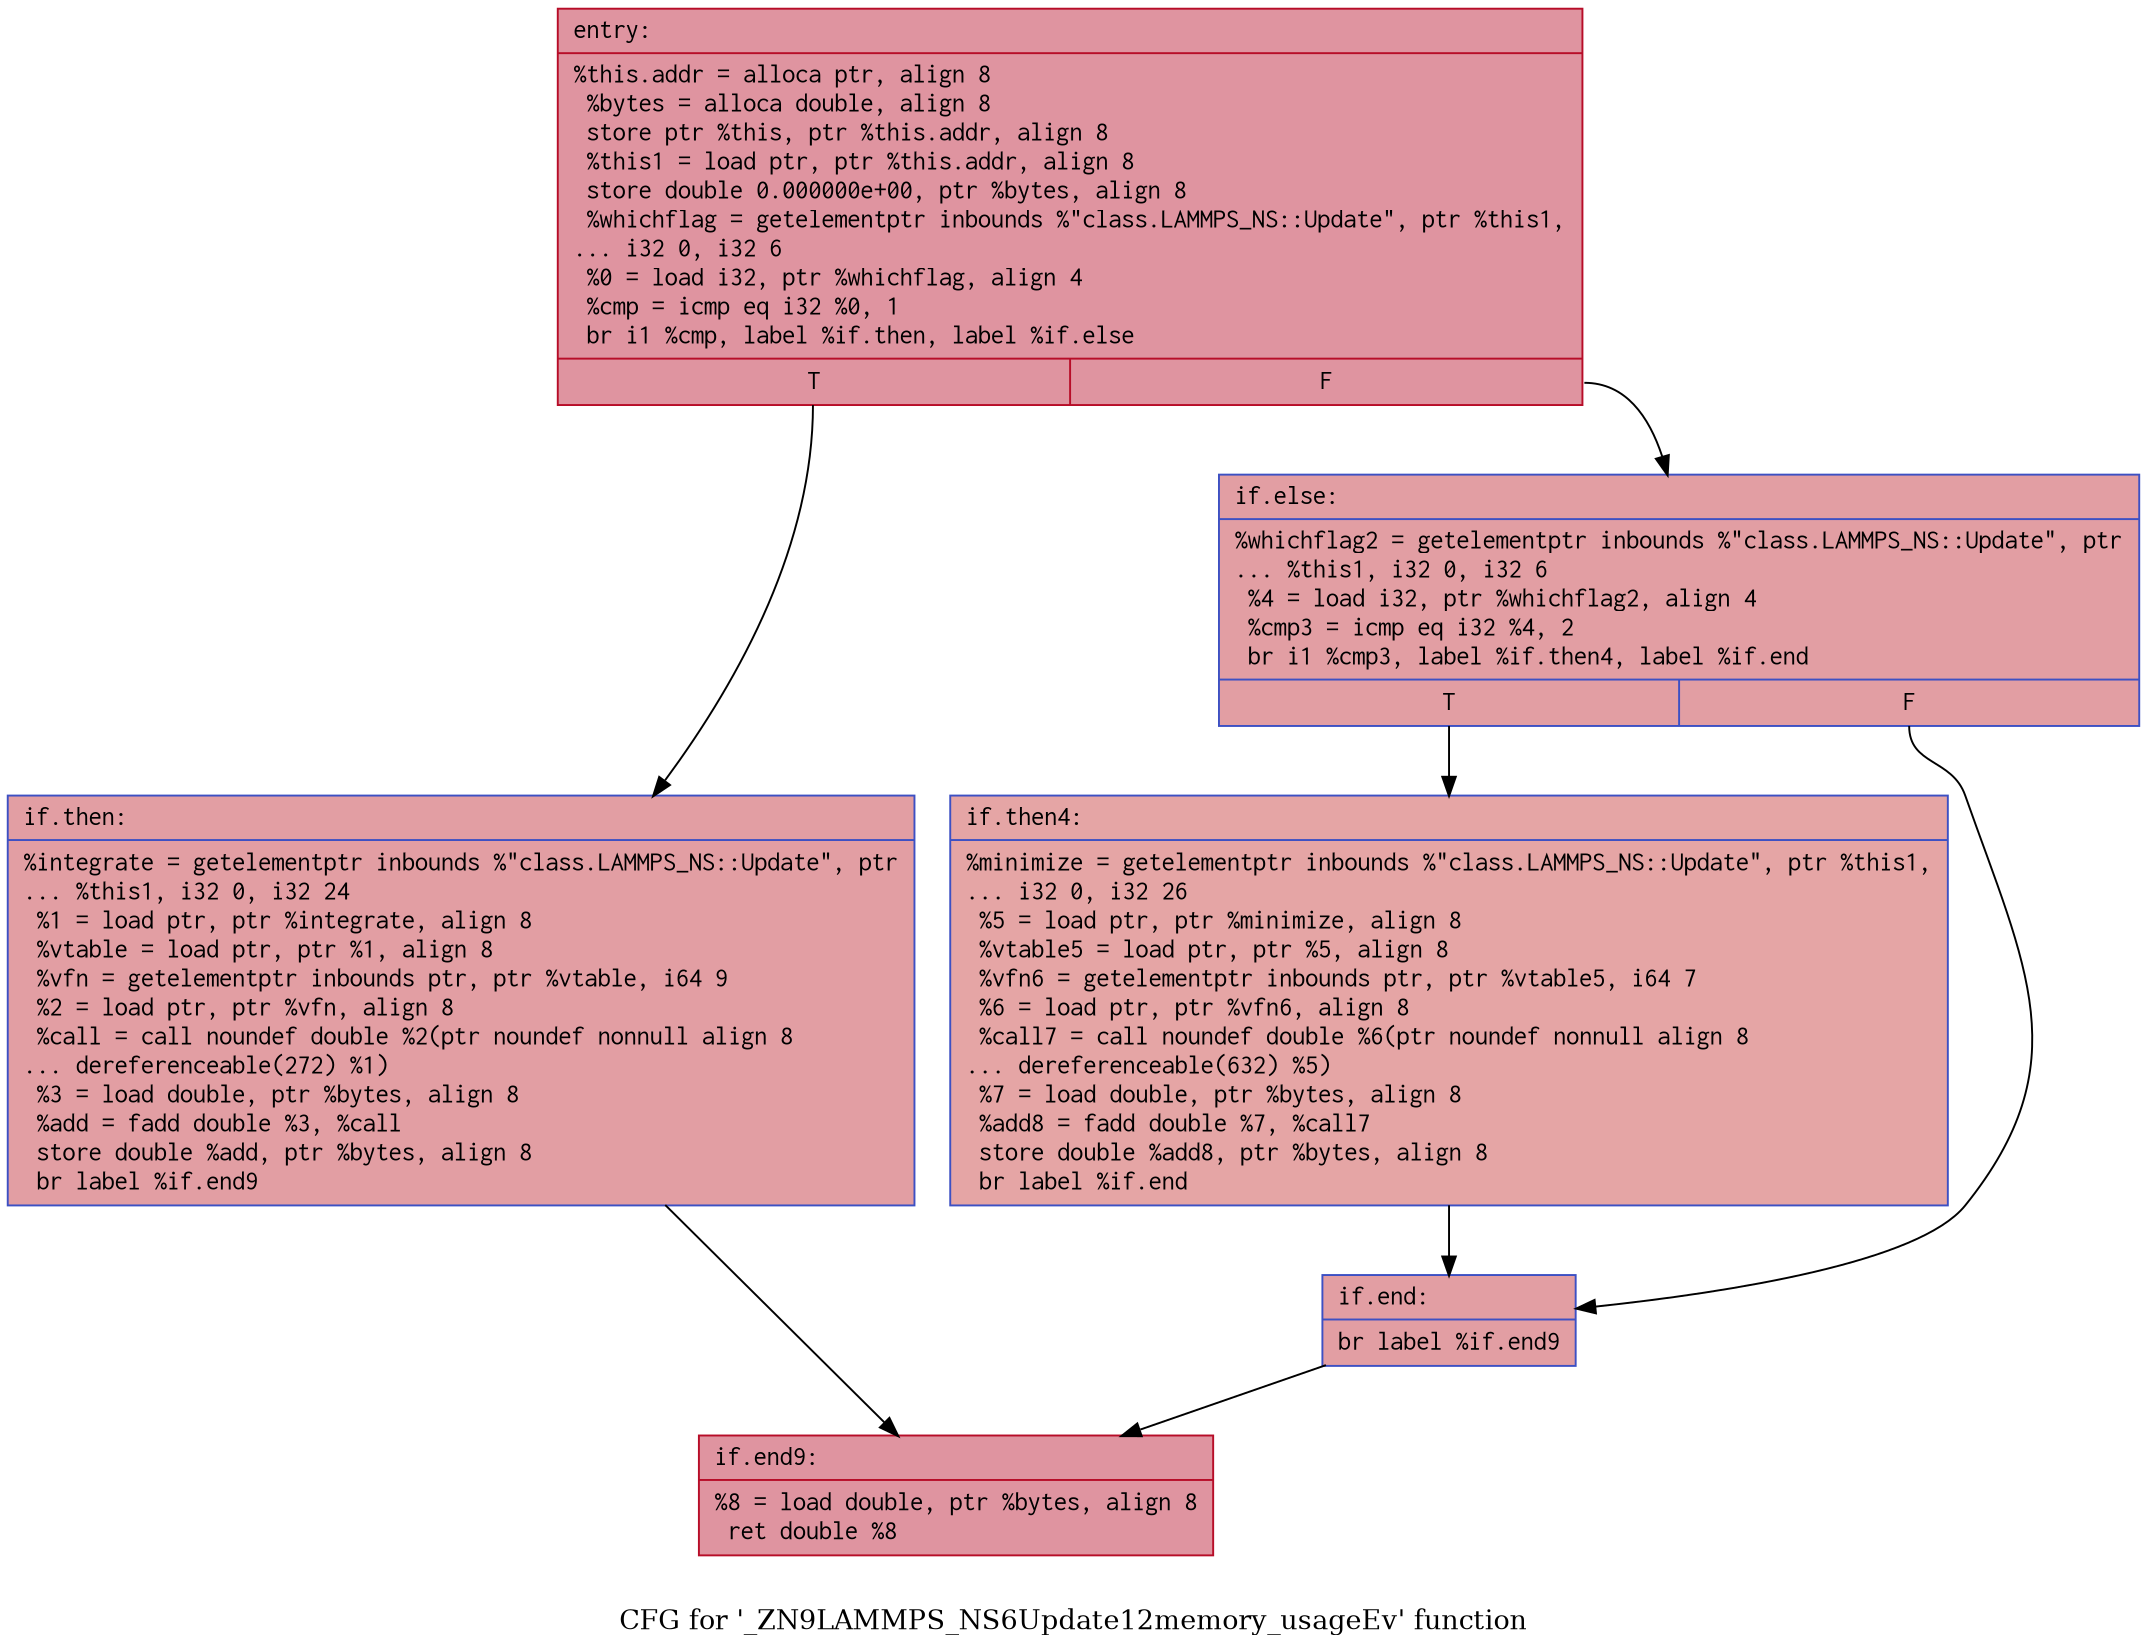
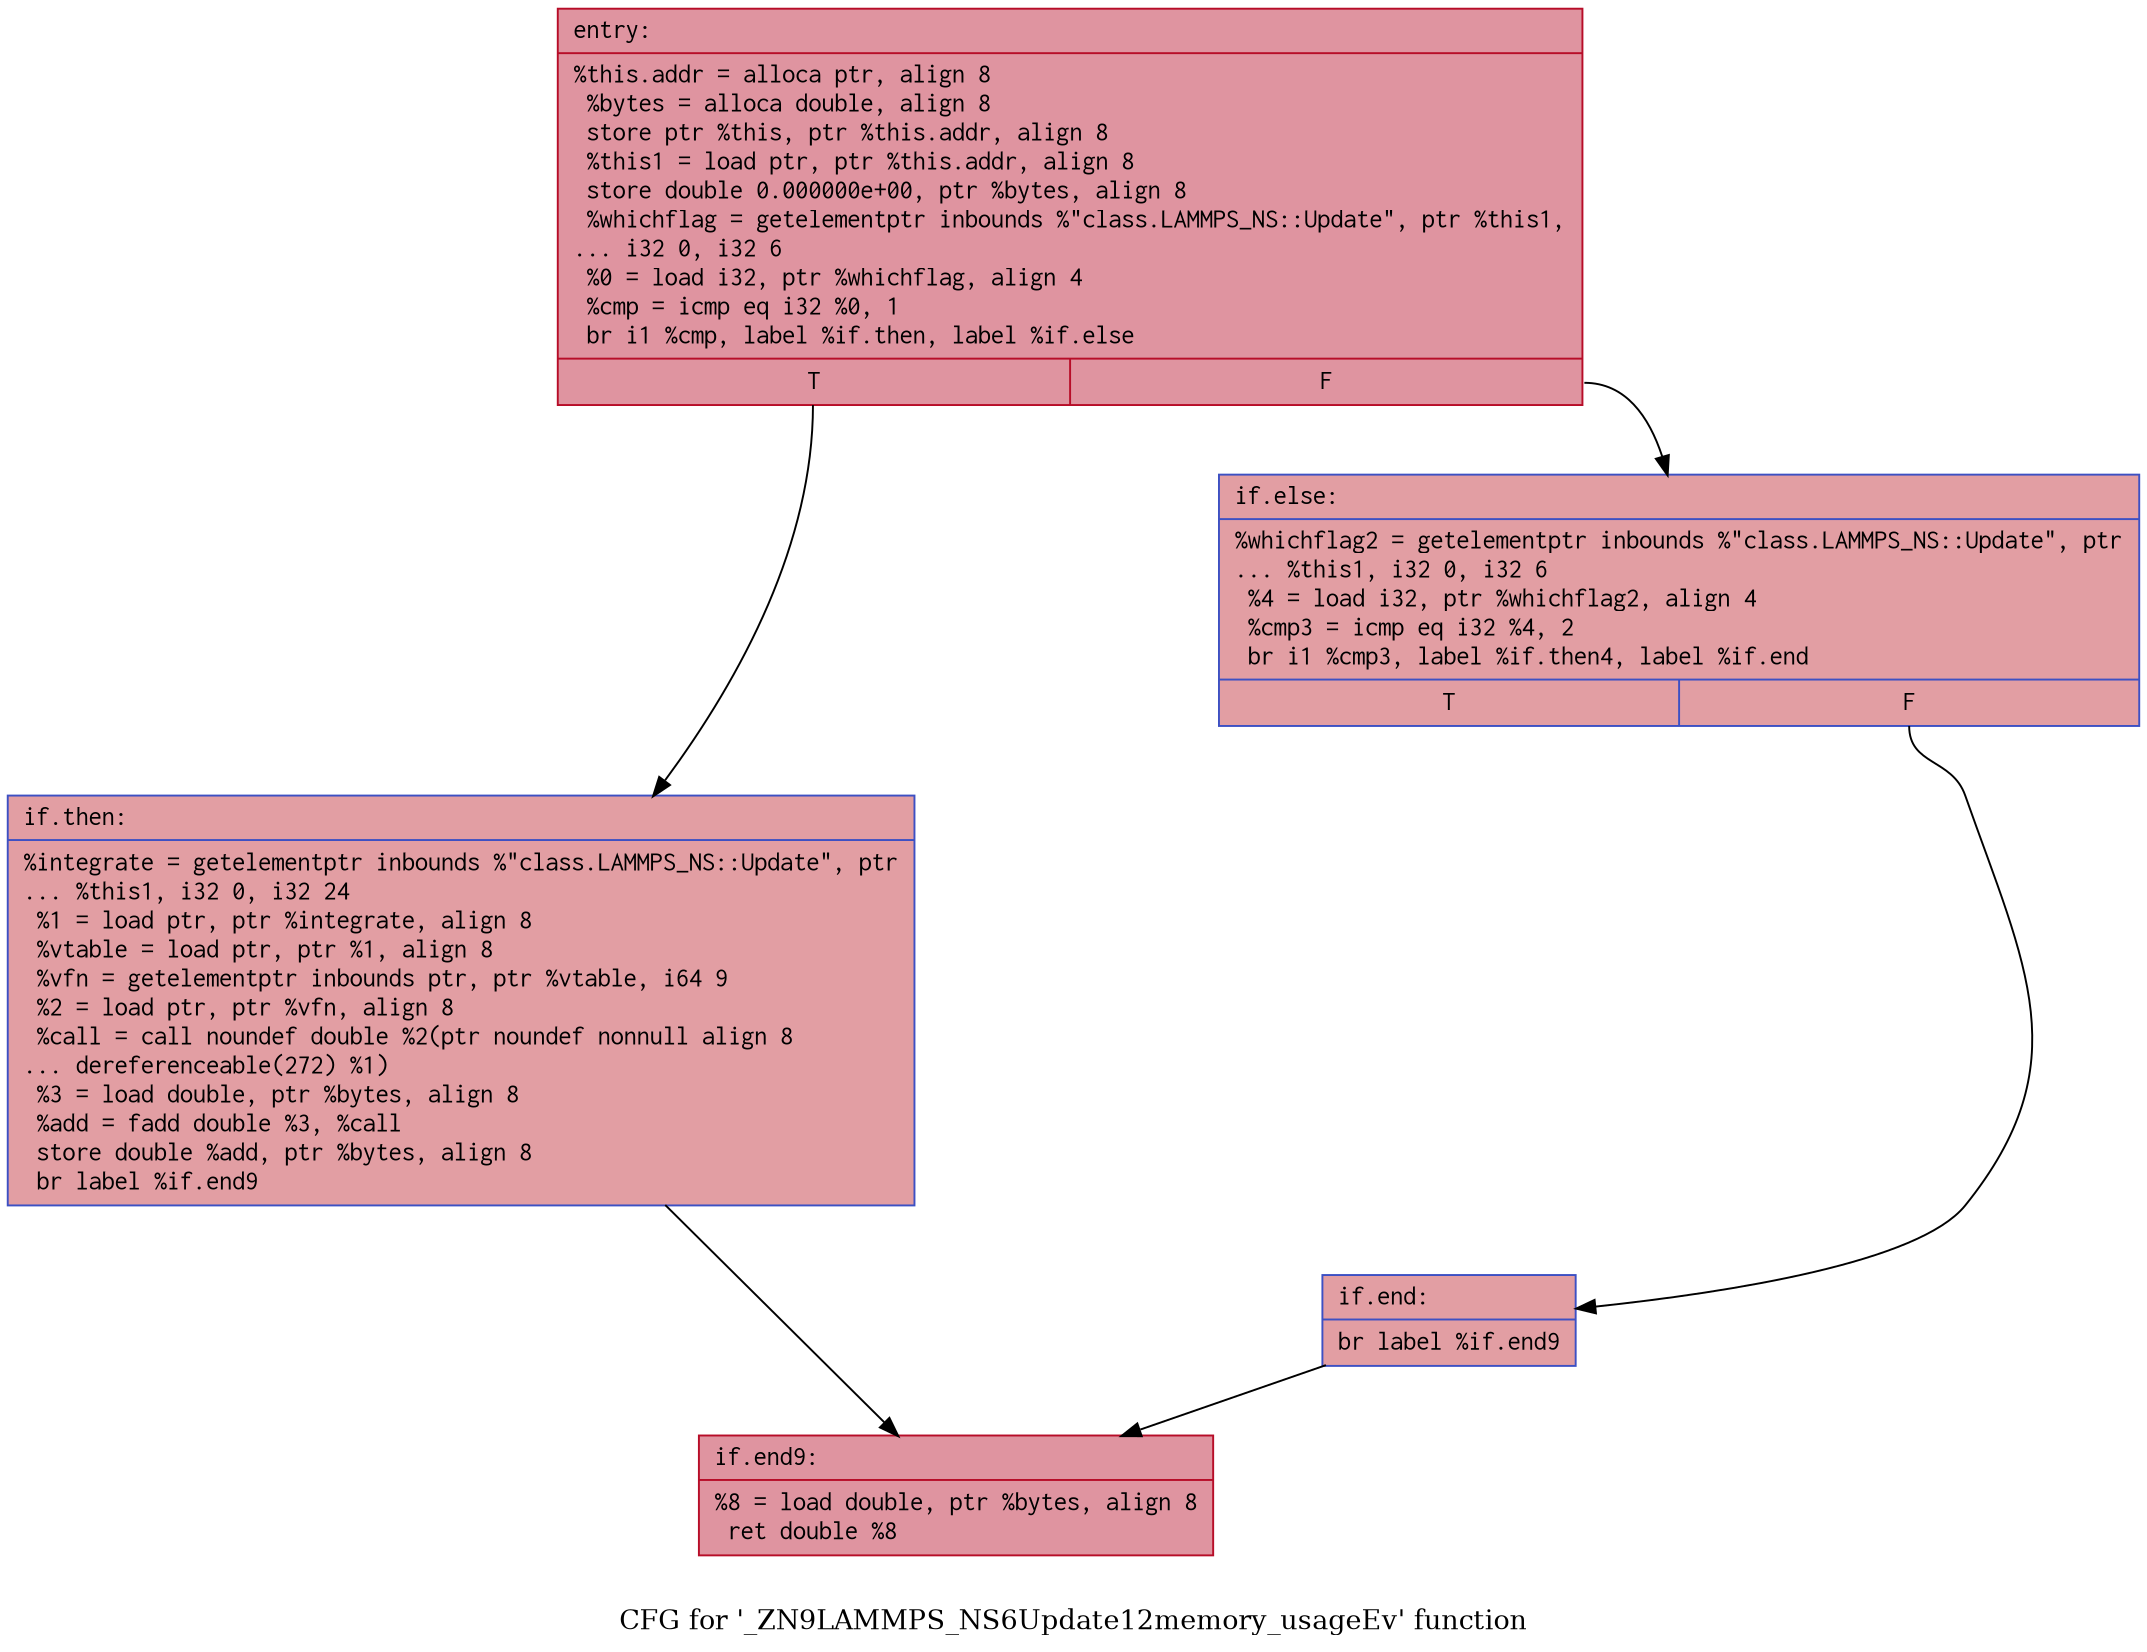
node "if.then4:": removed
